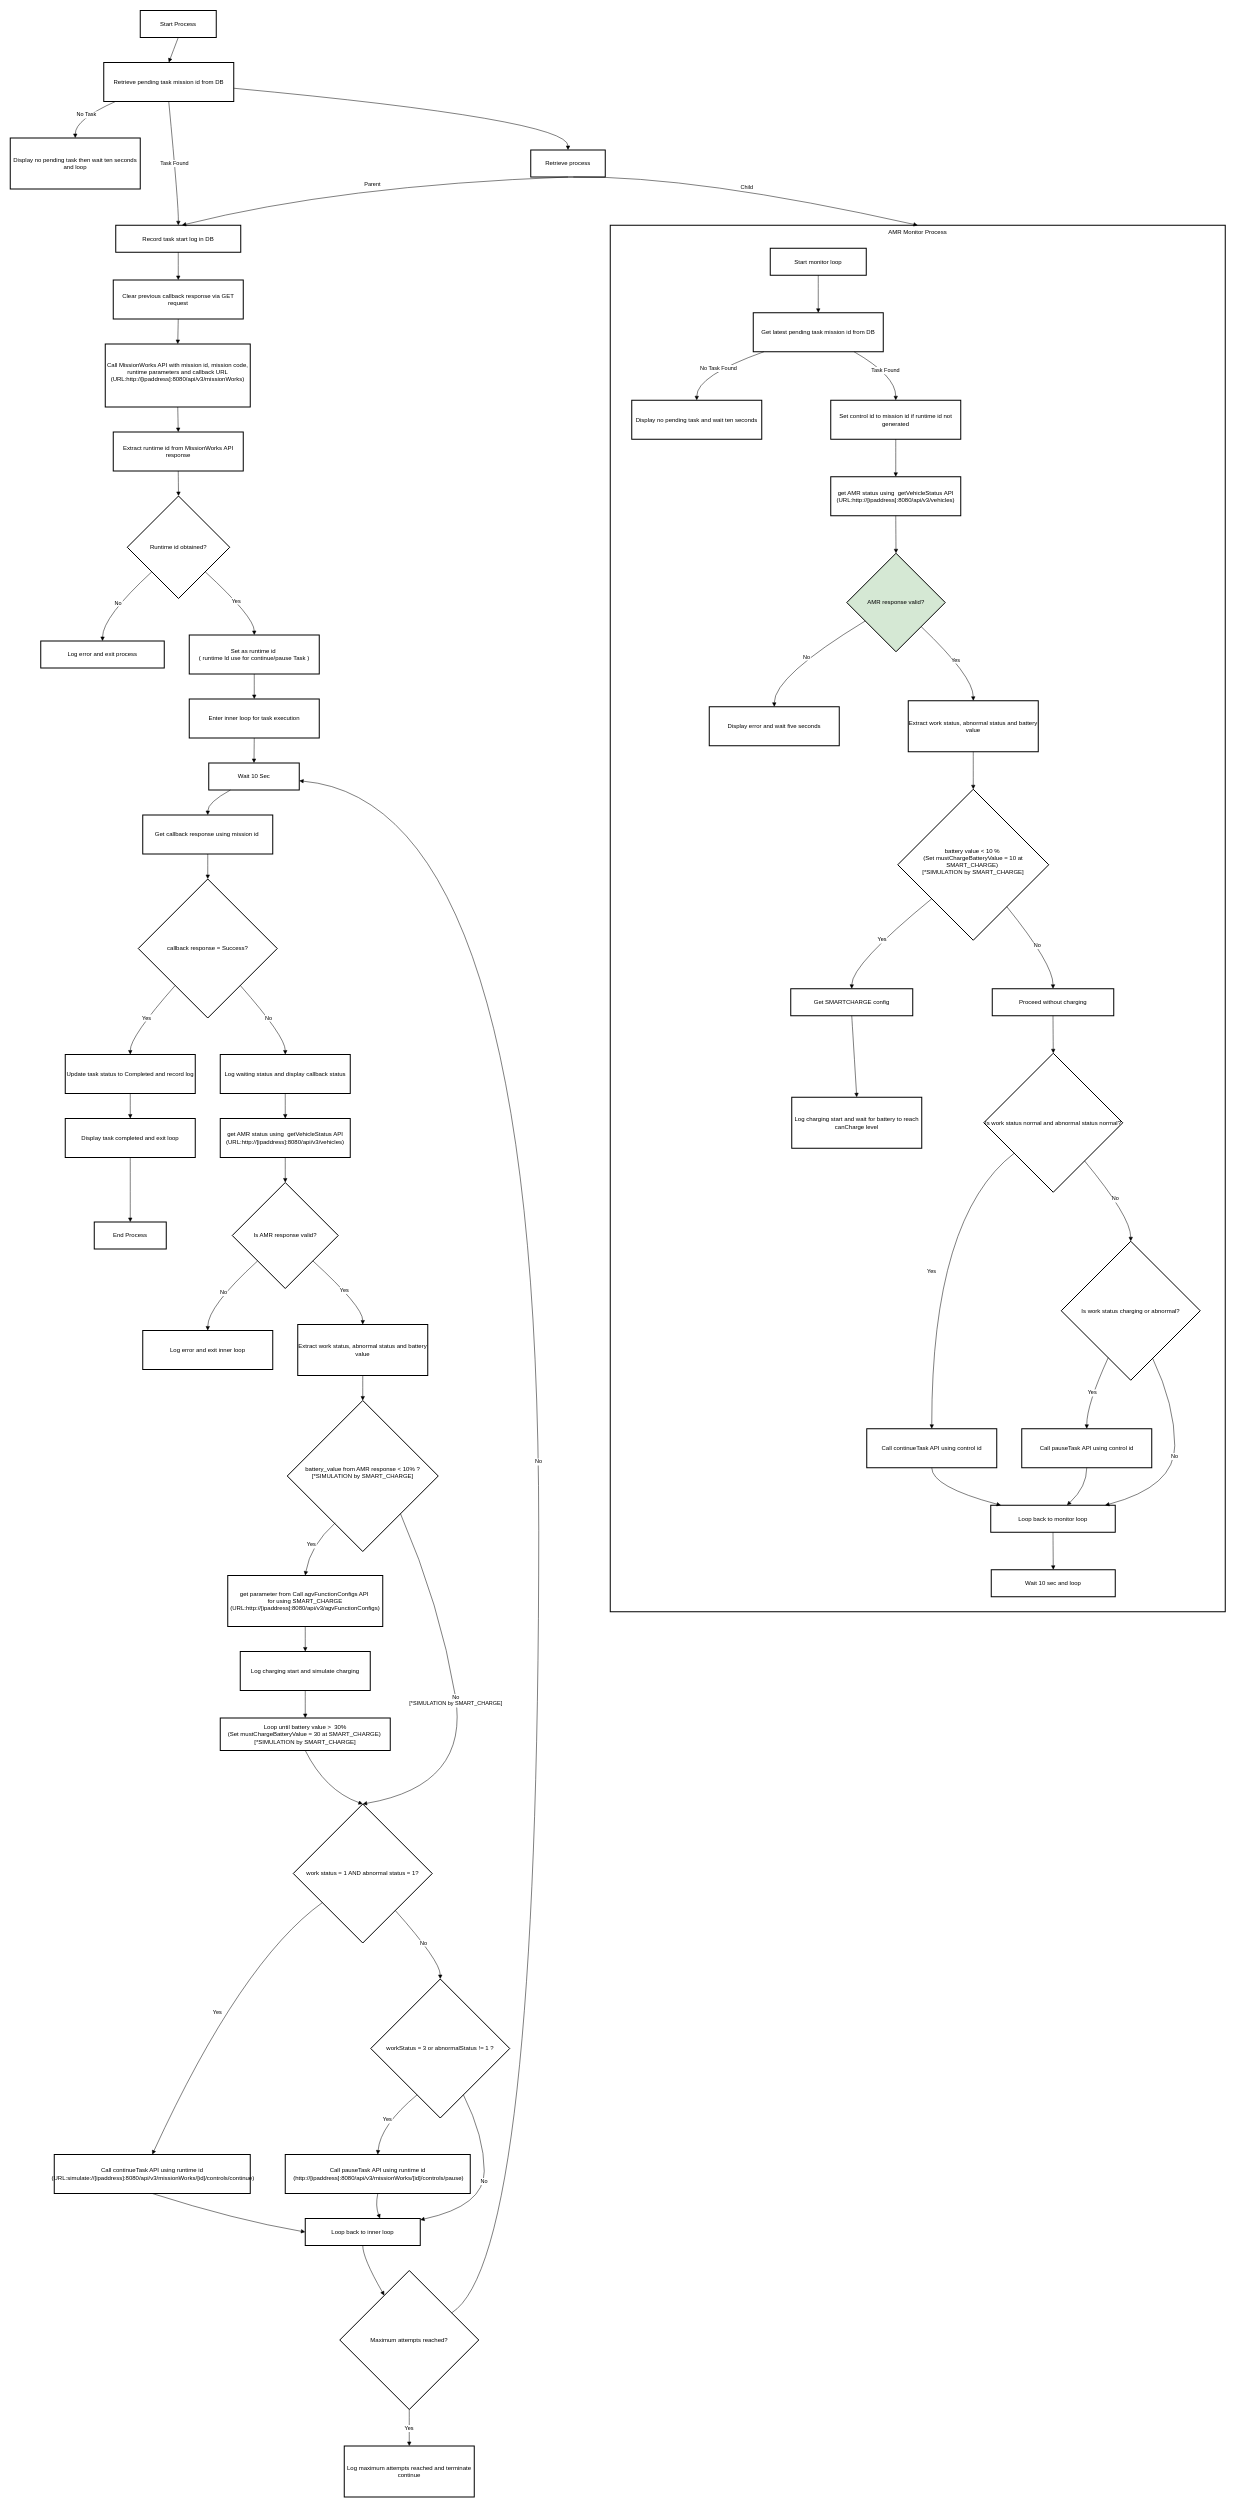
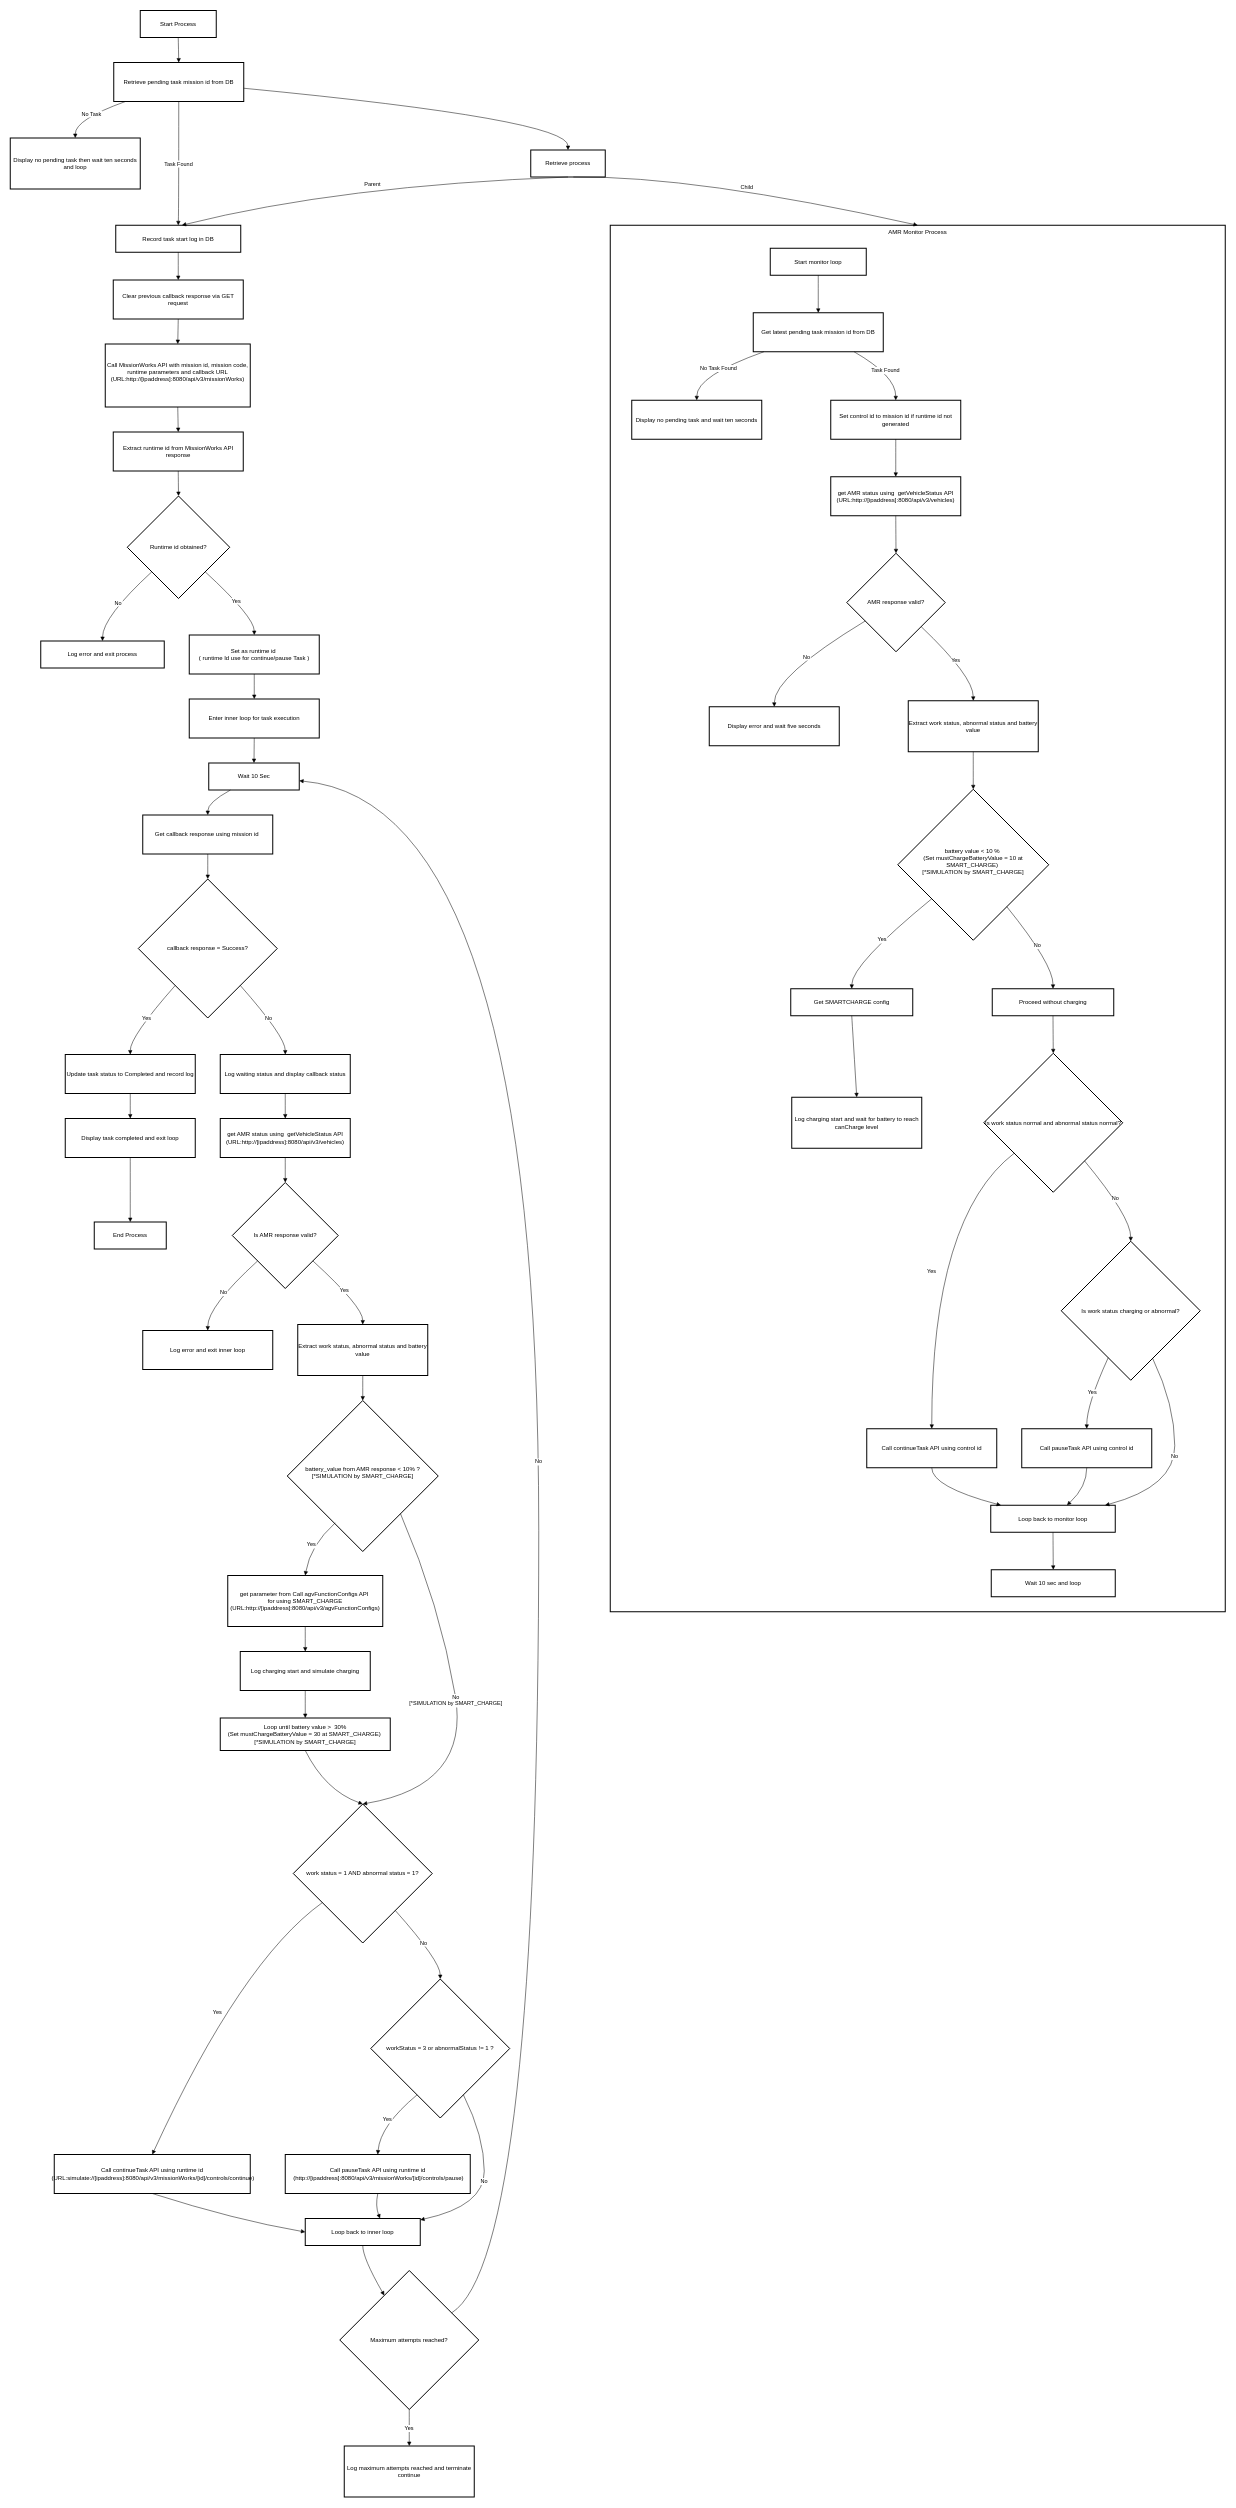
node "Retrieve pending task mission id from DB": moved (169, 82) -> (179, 82)
node "AMR response valid?": fillcolor #d5e8d4 -> #ffffff
